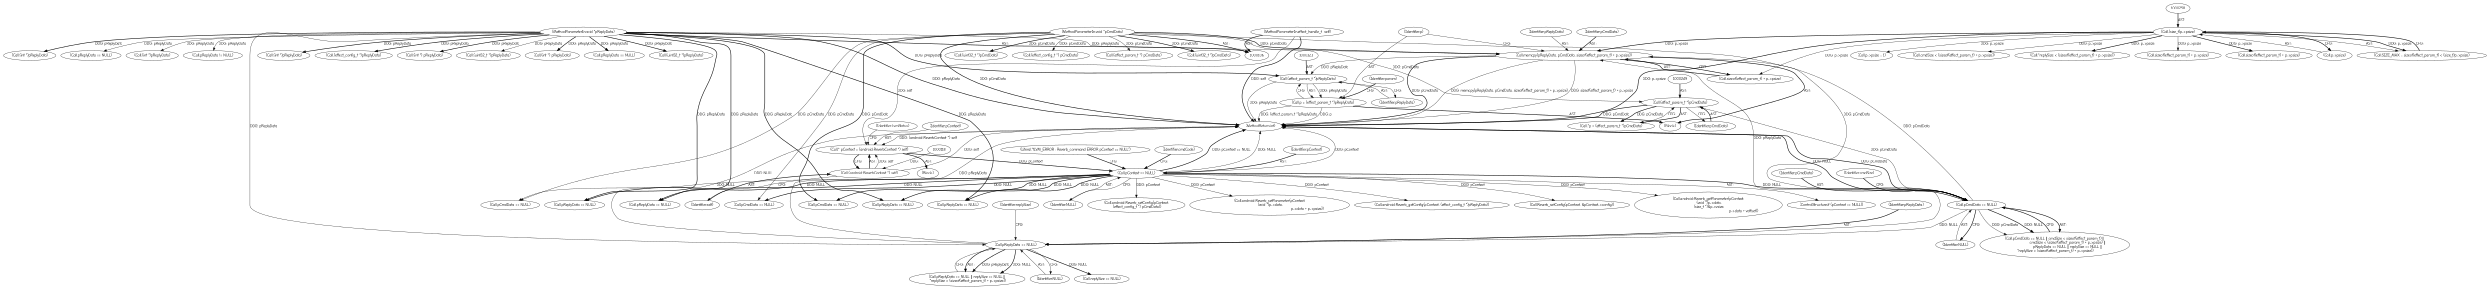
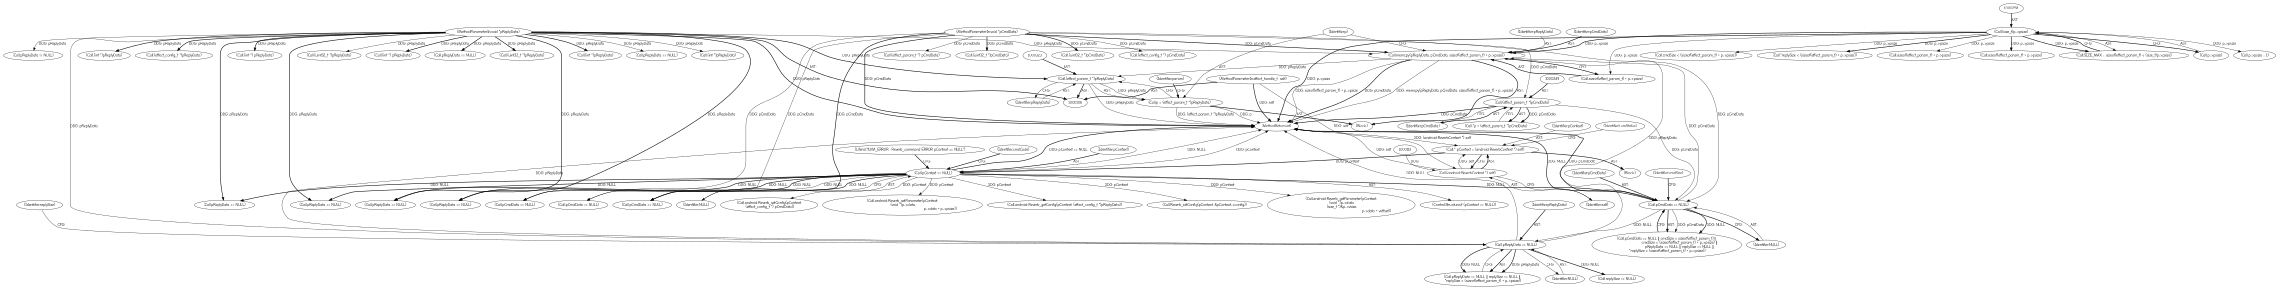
edge "(MethodParameterIn,void *pCmdData)" -> "1000106": now "(Call,(effect_param_t *)pReplyData)" -> "1000106"
edge "(MethodParameterIn,effect_handle_t  self)" -> "(Call,* pContext = (android::ReverbContext *) self)": now "(MethodParameterIn,effect_handle_t  self)" -> "(Call,(android::ReverbContext *) self)"
edge "(Identifier,self)" -> "(Call,(android::ReverbContext *) self)": style bold -> solid
